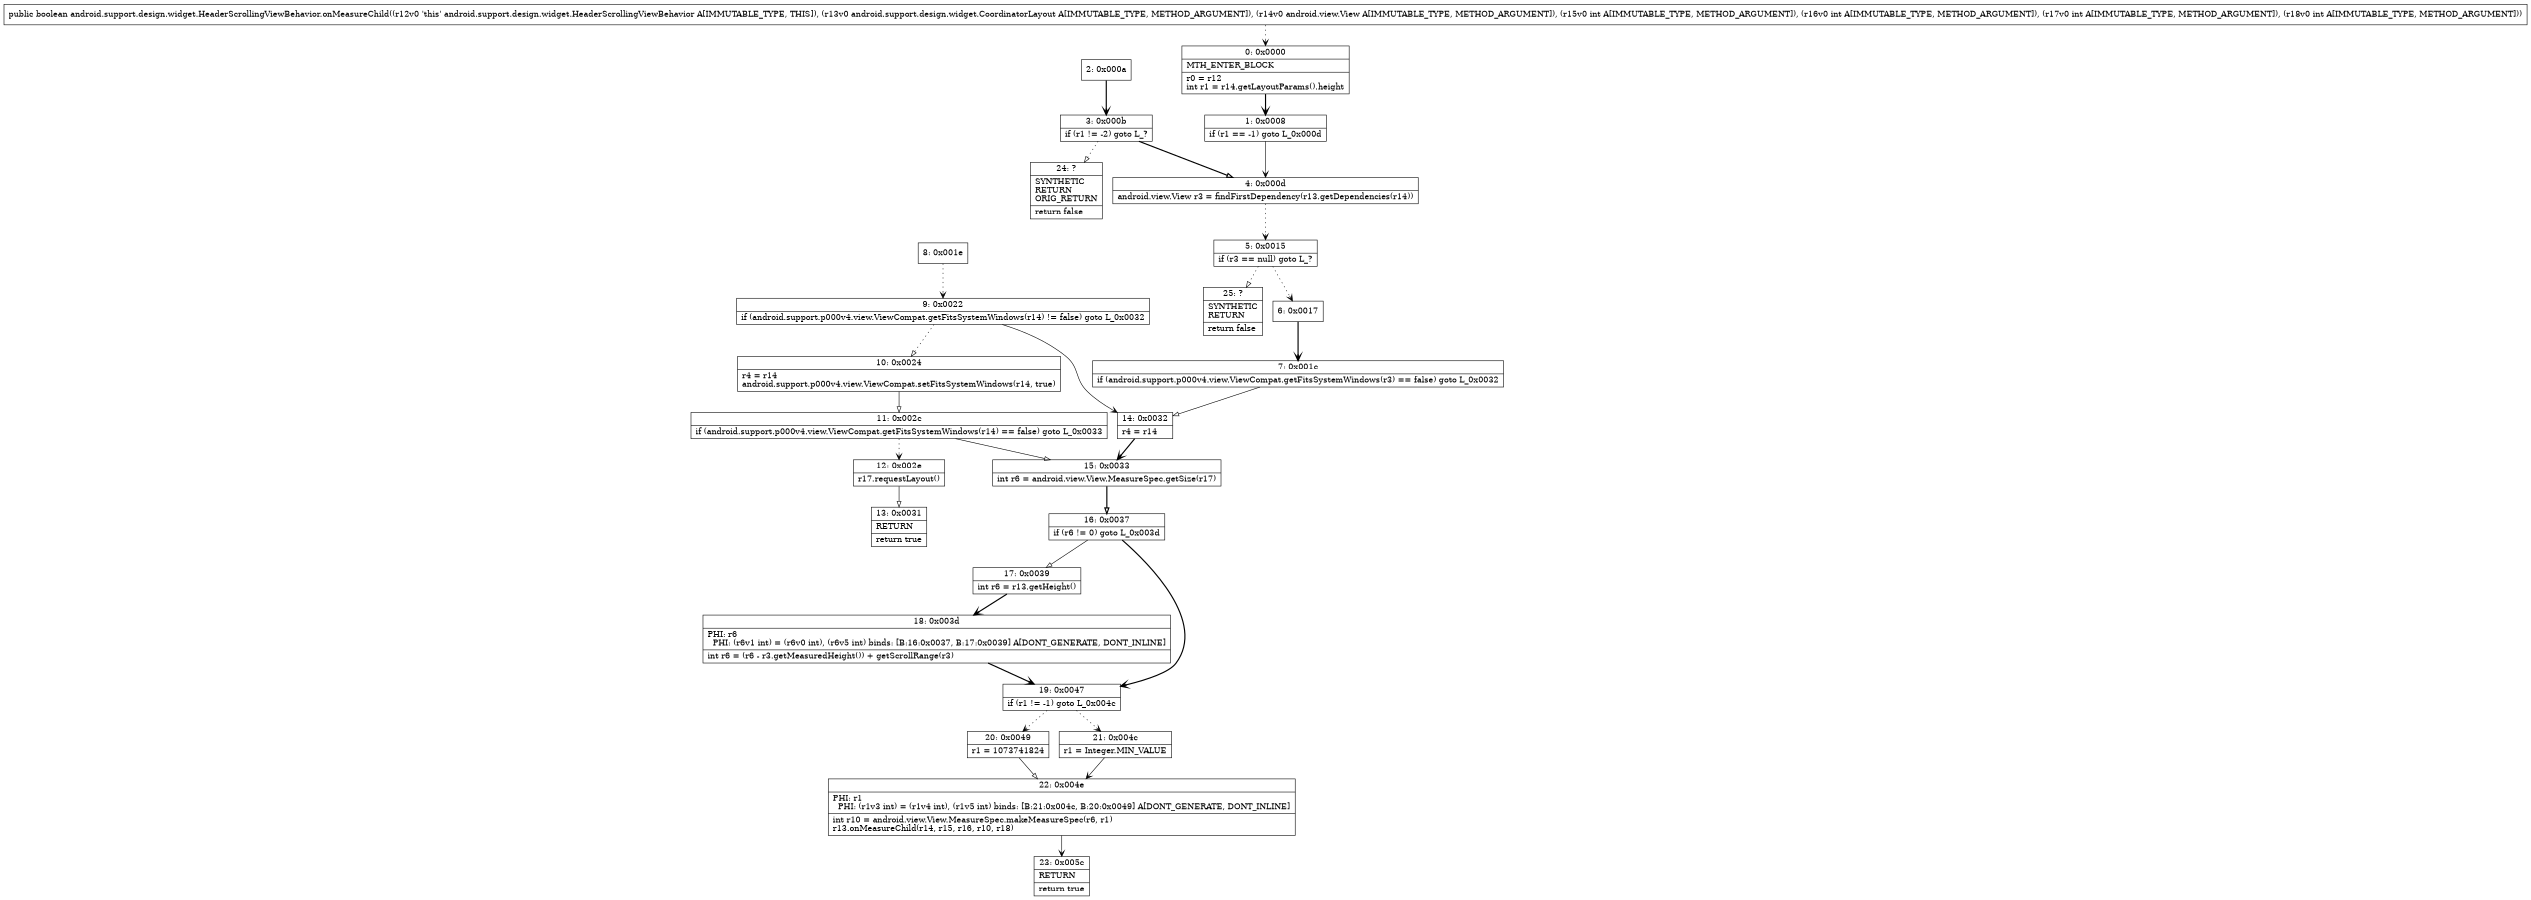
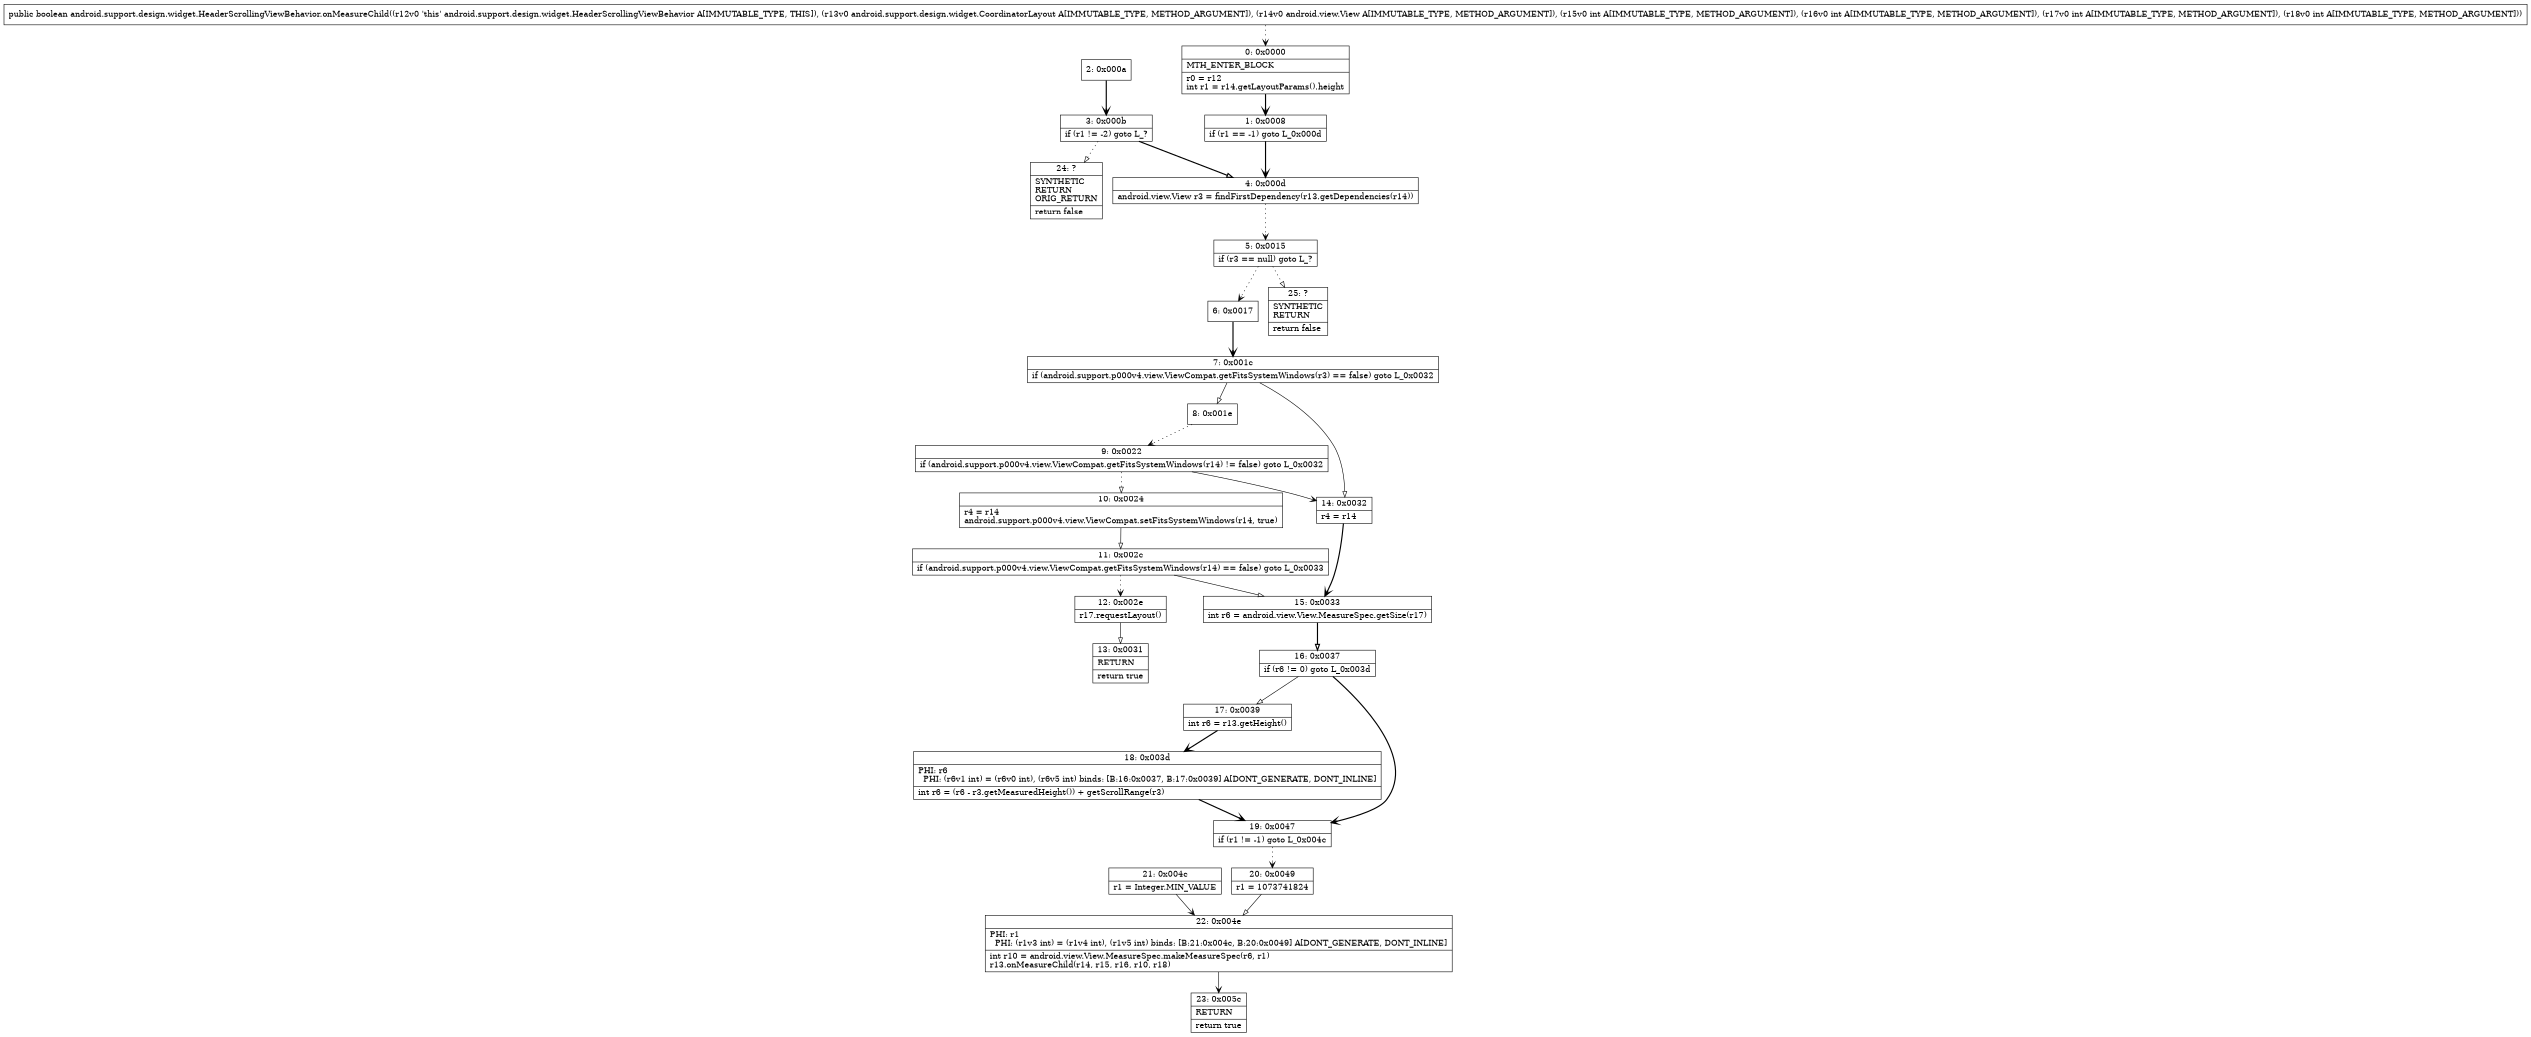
edge "1: 0x0008" -> "4: 0x000d": style solid -> bold
edge "7: 0x001c" -> "8: 0x001e": added
edge "19: 0x0047" -> "21: 0x004c": removed
